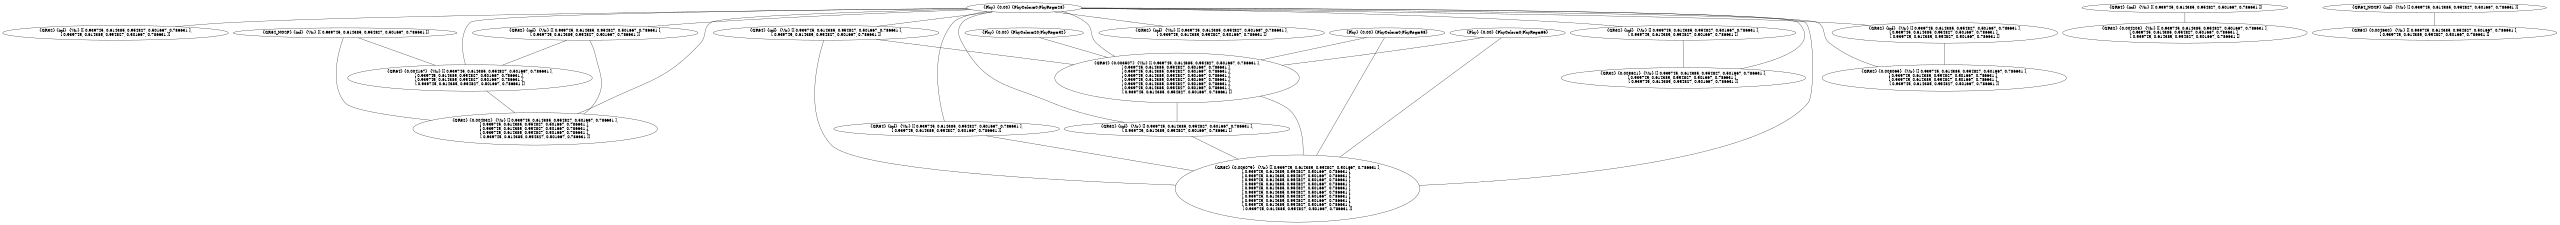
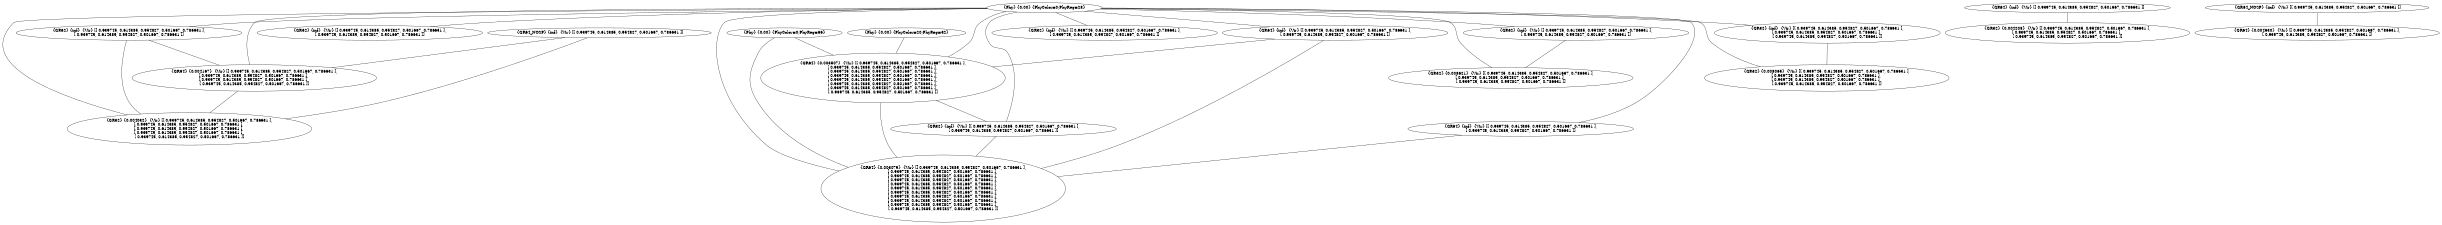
node "{Phy} {0.00} {PhyColor=0;PhyReg=58}": removed
